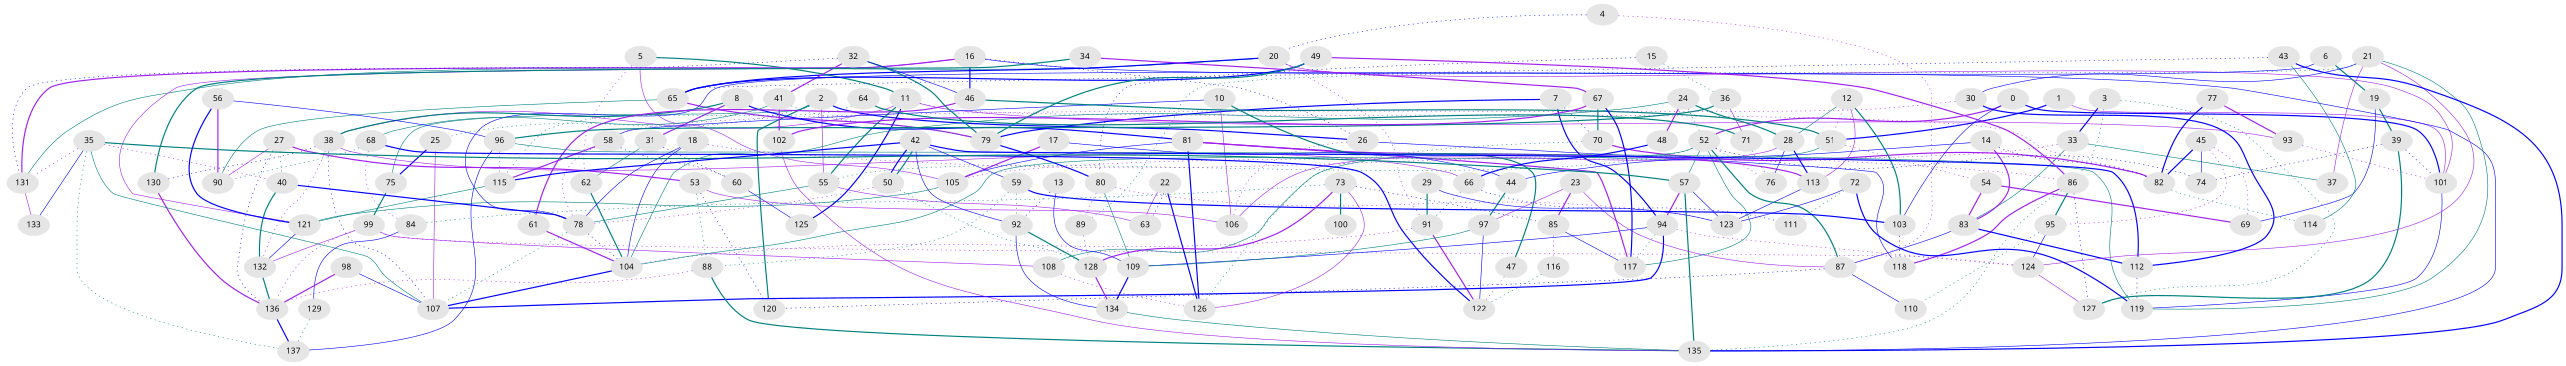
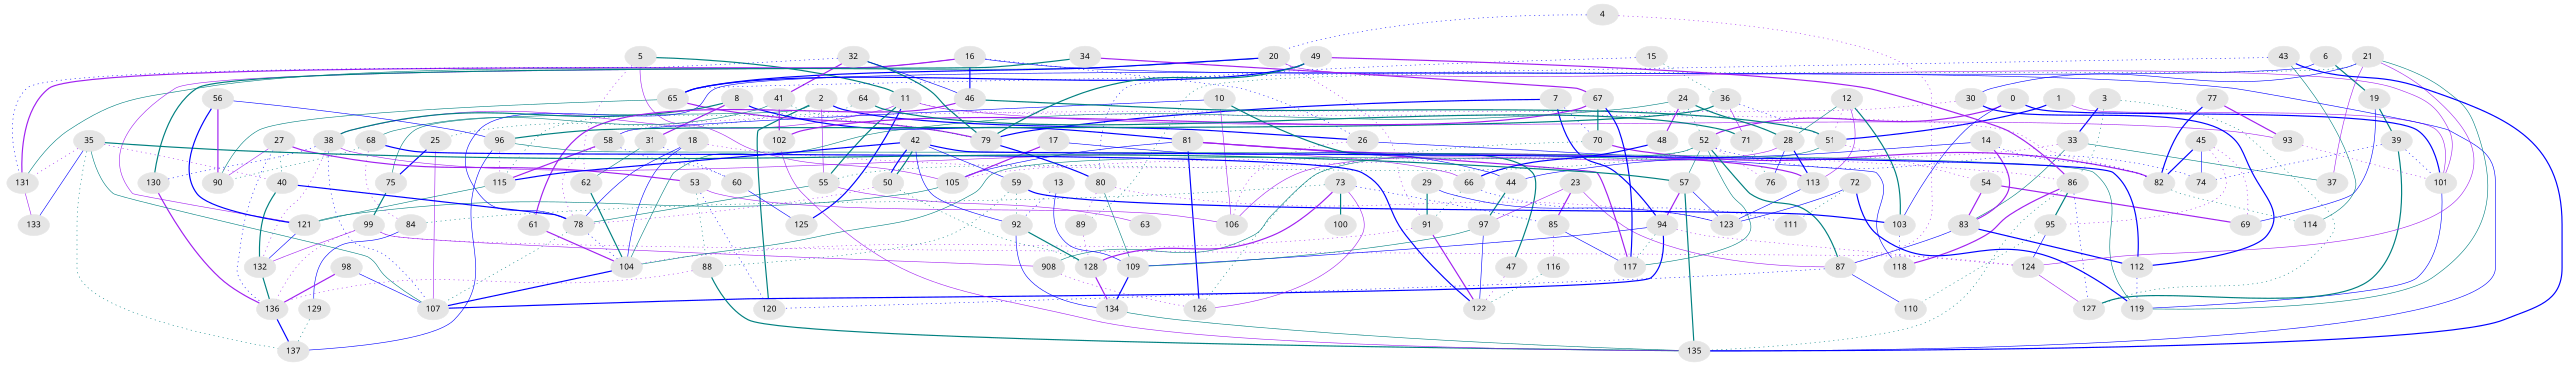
edge "36" -- "51": added
node "22": removed
node "108": label "108" -> "908"
